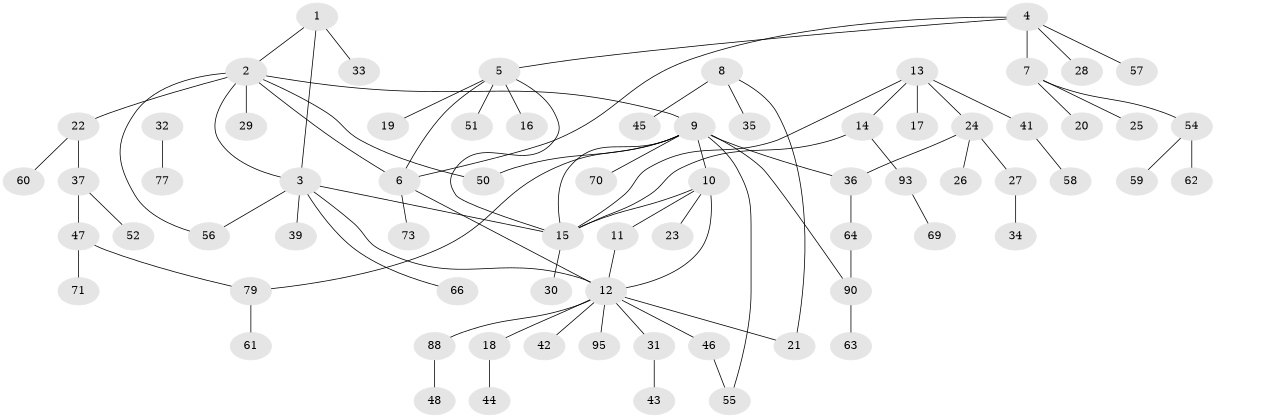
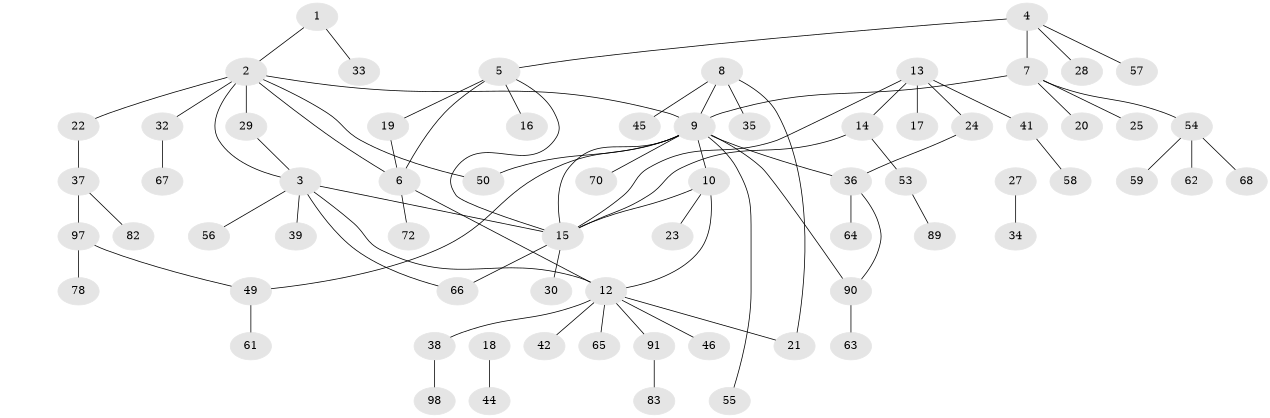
edge "4" -- "6": now "19" -- "6"
edge "7" -- "9": added
edge "1" -- "3": now "29" -- "3"
edge "8" -- "9": added
node "51": removed
edge "2" -- "56": now "2" -- "32"
edge "24" -- "27": removed
node "60": removed
node "77": label "77" -> "67"
node "93": label "93" -> "53"
node "26": removed
node "68": added
node "47": label "47" -> "97"
node "52": label "52" -> "82"
node "73": label "73" -> "72"
node "11": removed
node "69": label "69" -> "89"
edge "15" -- "66": added
edge "64" -- "90": now "36" -- "90"
node "71": label "71" -> "78"
node "79": label "79" -> "49"
edge "12" -- "18": removed
node "88": label "88" -> "38"
node "95": label "95" -> "65"
node "31": label "31" -> "91"
edge "46" -- "55": removed
node "48": label "48" -> "98"
node "43": label "43" -> "83"
